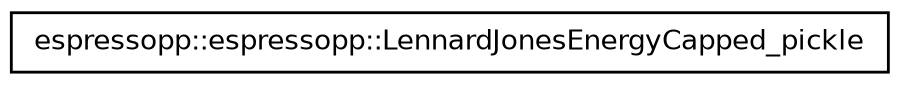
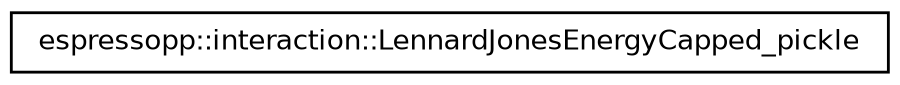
node "espressopp::espressopp::LennardJonesEnergyCapped_pickle": label "espressopp::espressopp::LennardJonesEnergyCapped_pickle" -> "espressopp::interaction::LennardJonesEnergyCapped_pickle"
